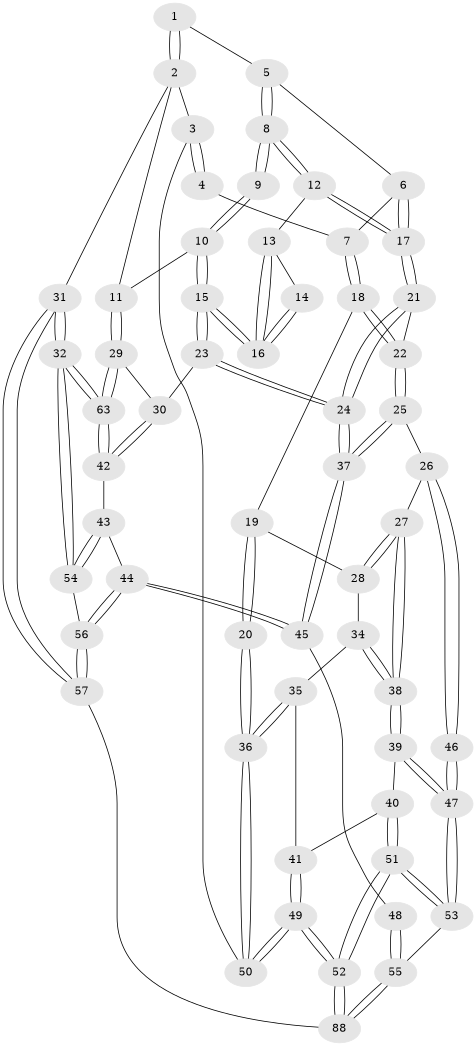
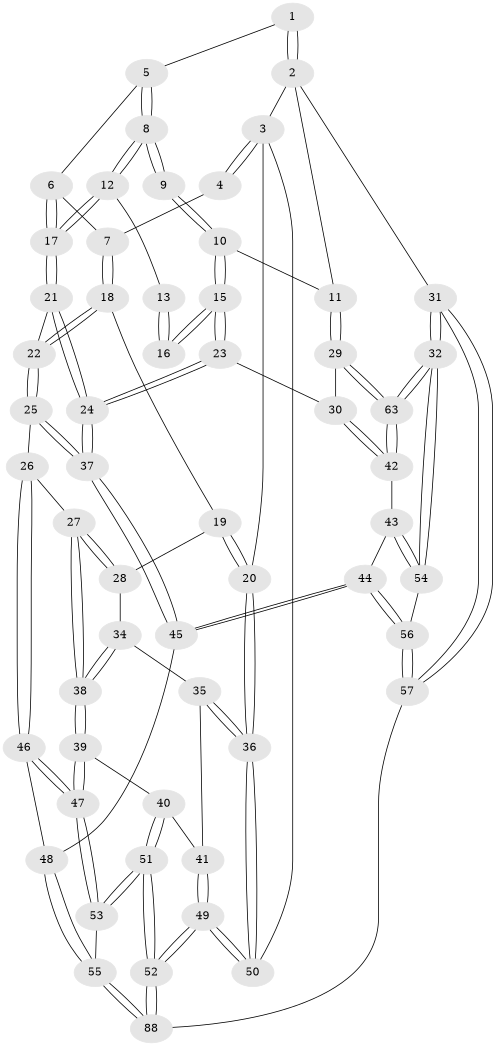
node "14": removed
edge "3" -- "20": added
edge "46" -- "48": added
